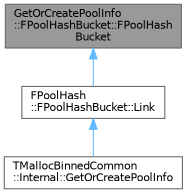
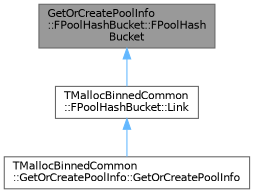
node "FPoolHash ::FPoolHashBucket::Link": label "FPoolHash ::FPoolHashBucket::Link" -> "TMallocBinnedCommon ::FPoolHashBucket::Link"
node "TMallocBinnedCommon ::Internal::GetOrCreatePoolInfo": label "TMallocBinnedCommon ::Internal::GetOrCreatePoolInfo" -> "TMallocBinnedCommon ::GetOrCreatePoolInfo::GetOrCreatePoolInfo"
